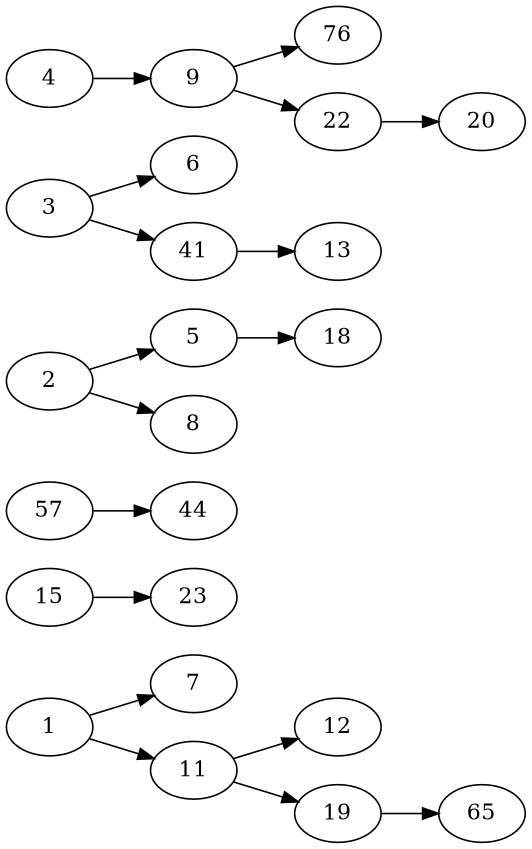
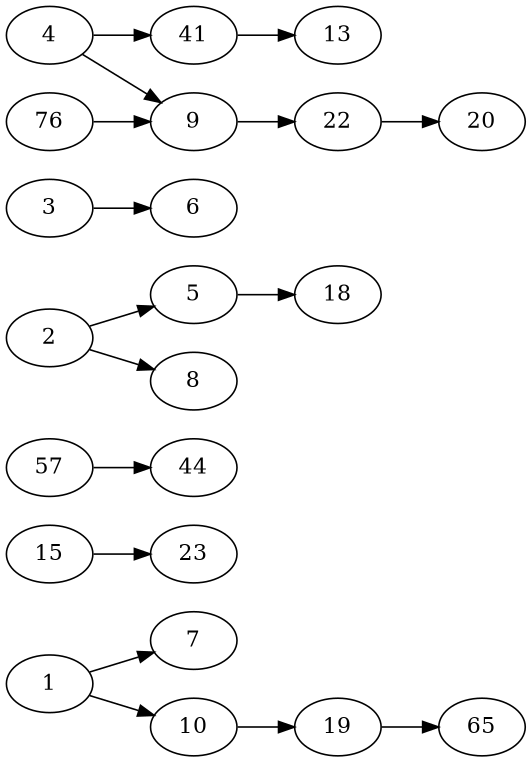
edge "9" -> "76": reversed
edge "3" -> "41": now "4" -> "41"
node "12": removed
node "11": label "11" -> "10"
